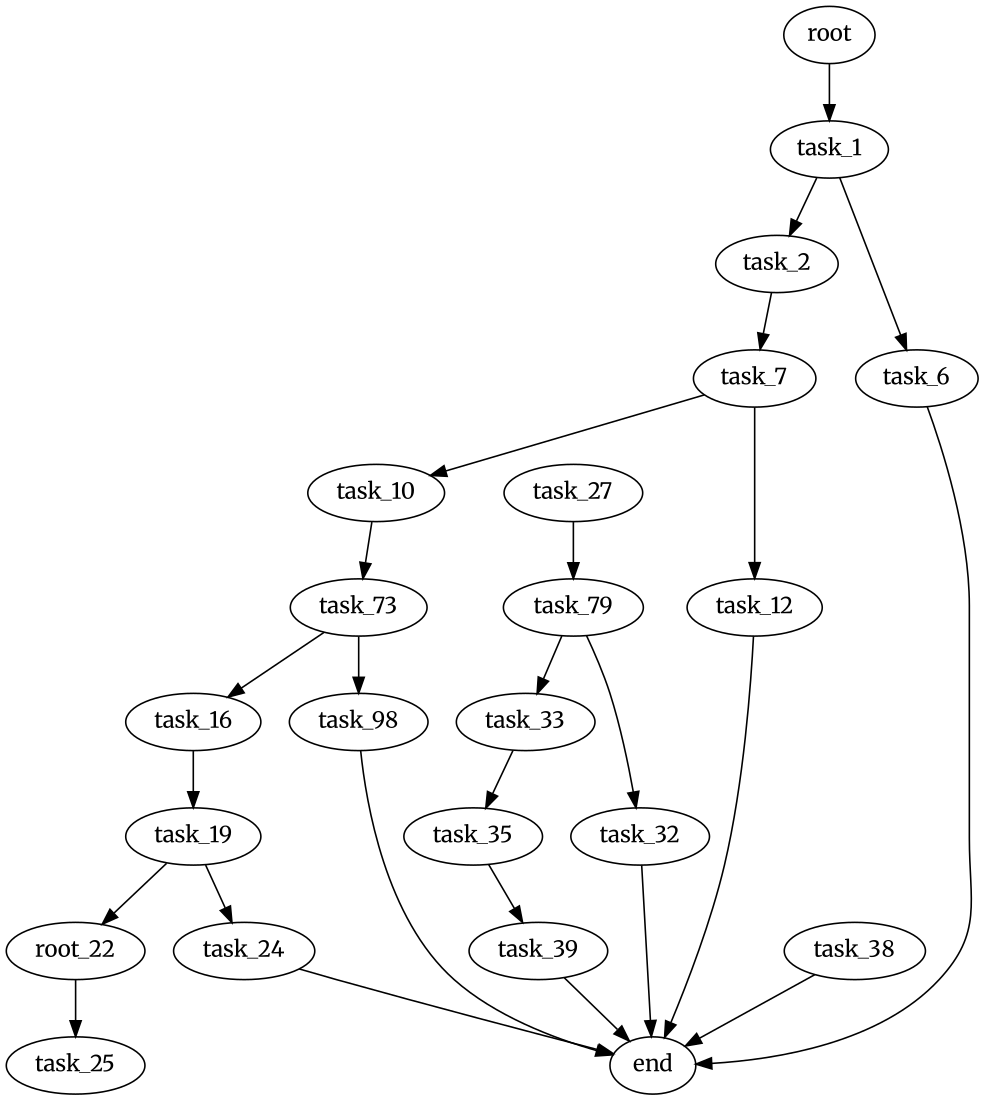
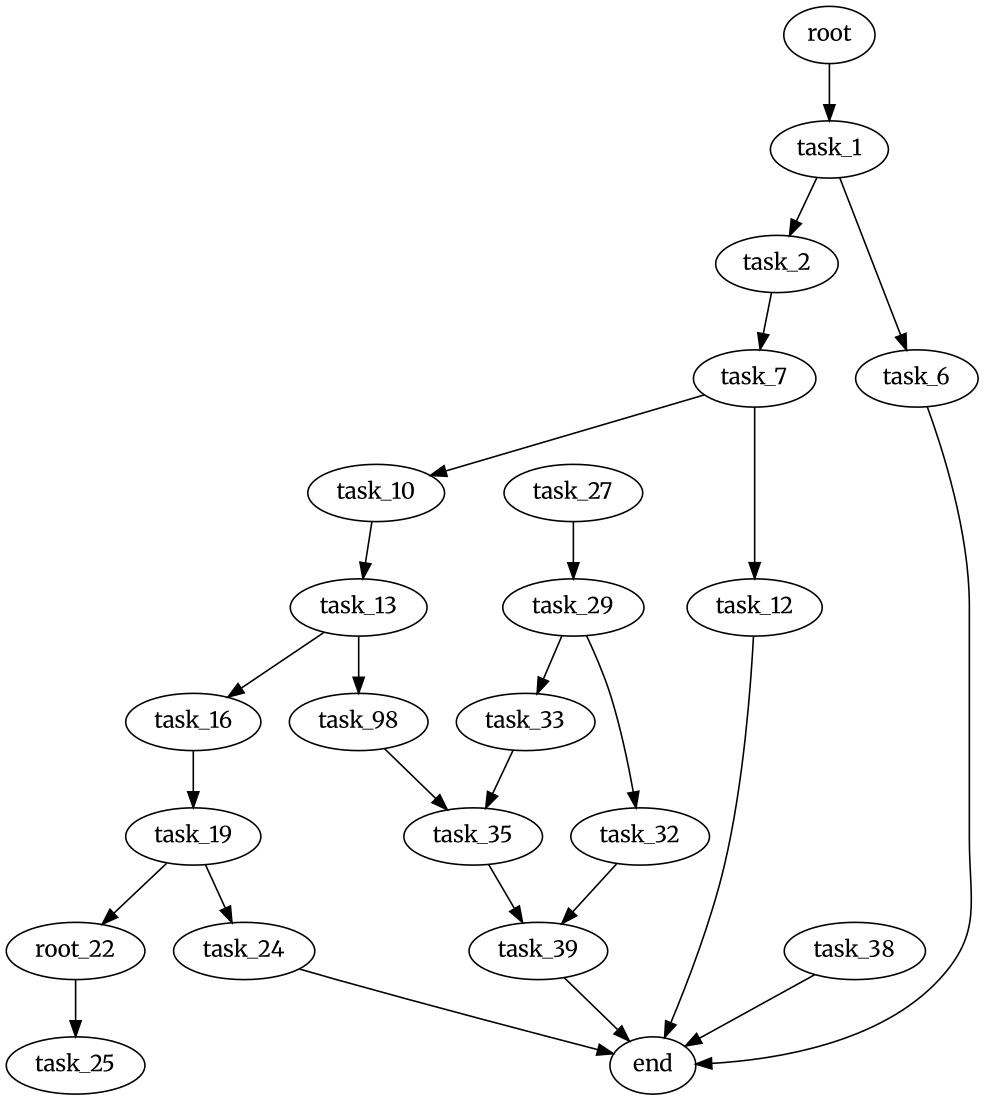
node "task_73": label "task_73" -> "task_13"
node "task_79": label "task_79" -> "task_29"
edge "task_32" -> "end": now "task_32" -> "task_39"
edge "task_98" -> "end": now "task_98" -> "task_35"
